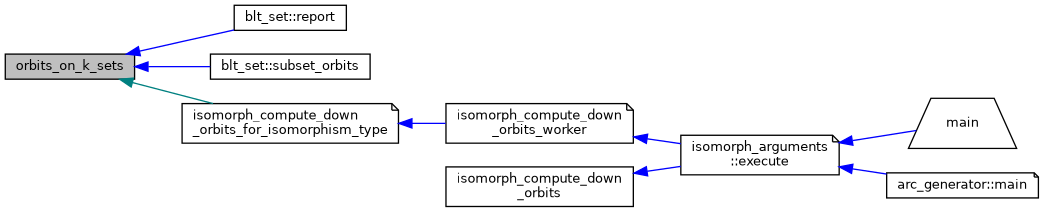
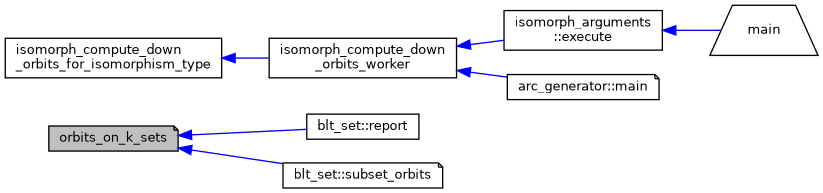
node "orbits_on_k_sets": shape box -> note
node "blt_set::subset_orbits": shape box -> note
edge "isomorph_compute_down _orbits_for_isomorphism_type" -> "orbits_on_k_sets": removed
node "isomorph_compute_down _orbits_for_isomorphism_type": shape note -> box
node "isomorph_compute_down _orbits_worker": shape note -> box
node "isomorph_arguments ::execute": shape note -> box
edge "arc_generator::main" -> "isomorph_arguments ::execute": now "arc_generator::main" -> "isomorph_compute_down _orbits_worker"
node "isomorph_compute_down _orbits": removed
